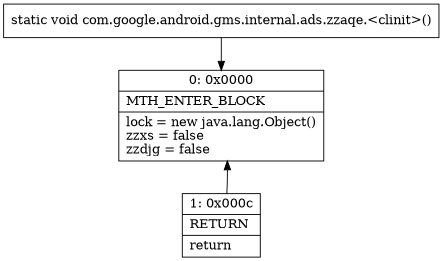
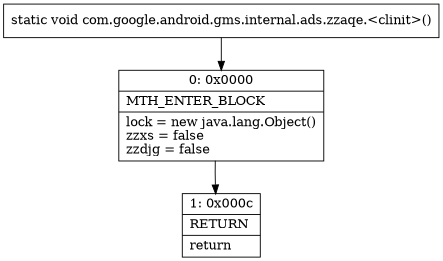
edge "1: 0x000c" -> "0: 0x0000": reversed
